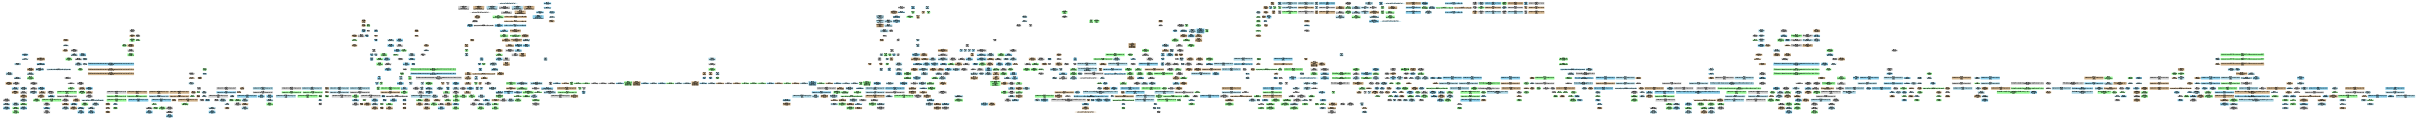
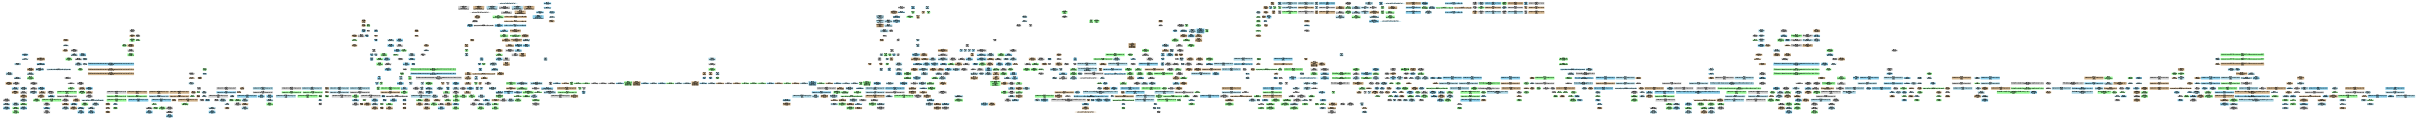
node "CE0x4c05890": fillcolor skyblue -> tan
